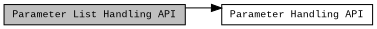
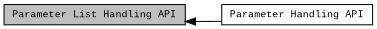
edge "Parameter List Handling API" -> "Parameter Handling API": reversed
